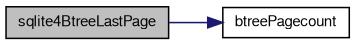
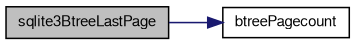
node "sqlite4BtreeLastPage": label "sqlite4BtreeLastPage" -> "sqlite3BtreeLastPage"
